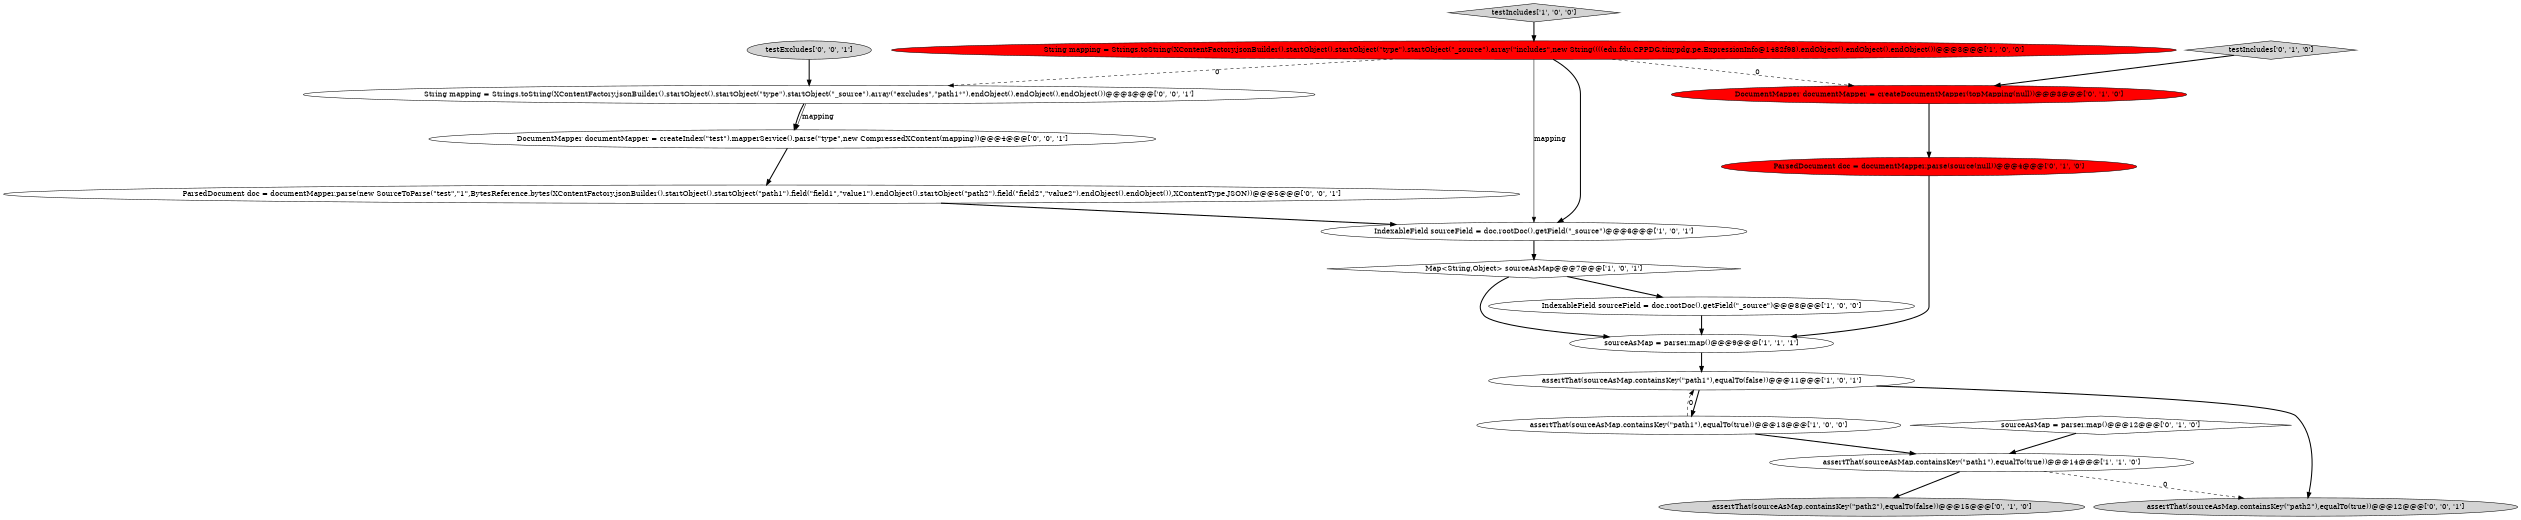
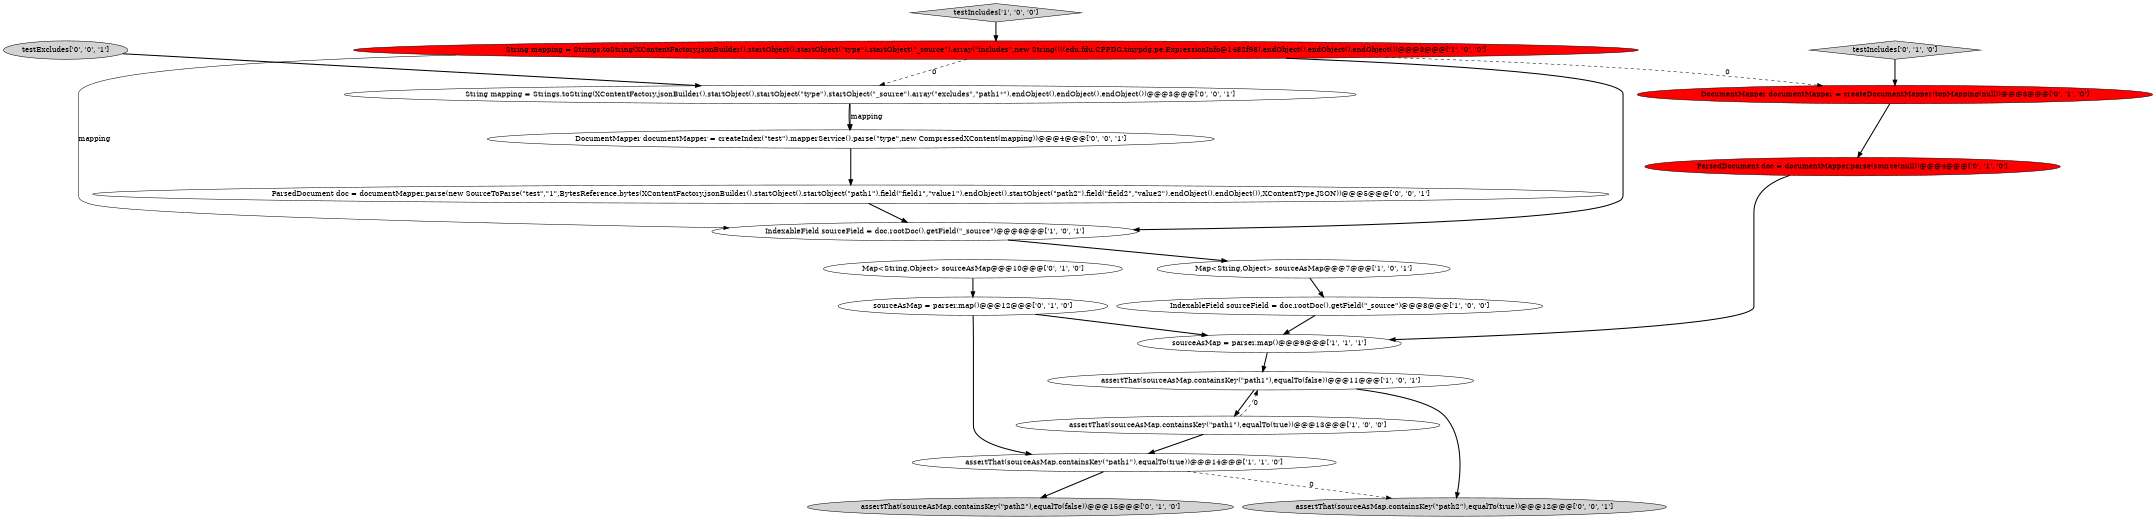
node "Map<String,Object> sourceAsMap@@@10@@@['0', '1', '0']": added
node "Map<String,Object> sourceAsMap@@@7@@@['1', '0', '1']": shape diamond -> ellipse
edge "Map<String,Object> sourceAsMap@@@7@@@['1', '0', '1']" -> "sourceAsMap = parser.map()@@@9@@@['1', '1', '1']": now "sourceAsMap = parser.map()@@@12@@@['0', '1', '0']" -> "sourceAsMap = parser.map()@@@9@@@['1', '1', '1']"
node "sourceAsMap = parser.map()@@@12@@@['0', '1', '0']": shape diamond -> ellipse
